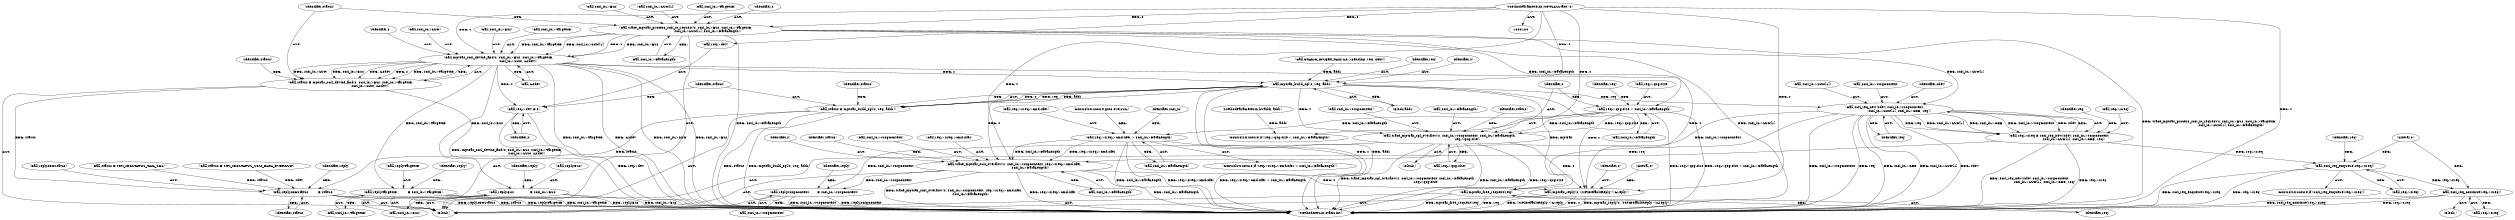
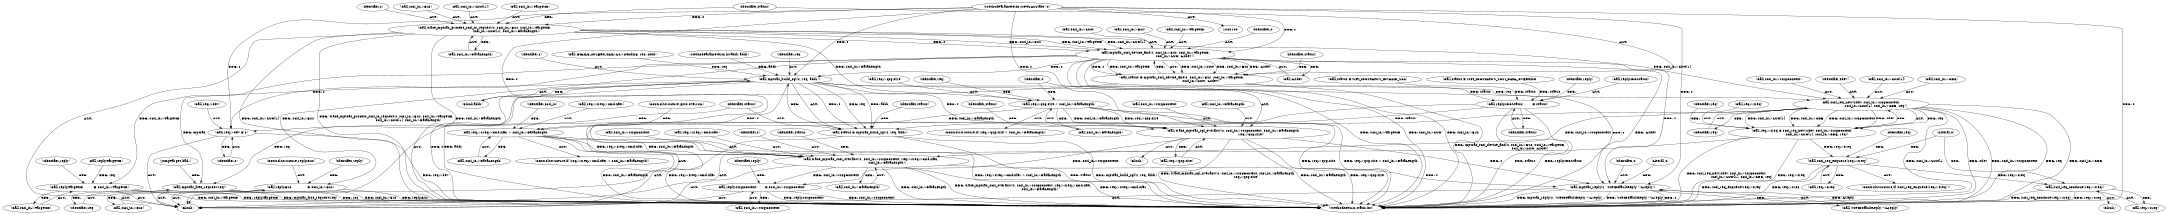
edge "(MethodParameterIn,MPTSASState *s)" -> "(Call,req->dev)": now "(MethodParameterIn,MPTSASState *s)" -> "(Call,req->dev = s)"
edge "(Call,QTAILQ_INSERT_TAIL(&s->pending, req, next))" -> "(Call,mptsas_build_sgl(s, req, addr))": label "DDG: addr" -> "DDG: req"
node "(Call,scsi_io->CDB)": added
edge "(MethodParameterIn,hwaddr addr)" -> "(ControlStructure,if (req->qsg.size < scsi_io->DataLength))": now "(MethodParameterIn,hwaddr addr)" -> "(Call,mptsas_build_sgl(s, req, addr))"
edge "(Call,status = mptsas_build_sgl(s, req, addr))" -> "(Call,reply.IOCStatus         = status)": reversed
node "(JumpTarget,bad:)": added
node "(Call,status = MPI_IOCSTATUS_TAIL_SGL)": label "(Call,status = MPI_IOCSTATUS_TAIL_SGL)" -> "(Call,status = MPI_IOCSTATUS_INVALID_SGL)"
node "(Call,reply.Bus)": label "(Call,reply.Bus)" -> "(ControlStructure,reply.Bus)"
edge "(Call,status = MPI_IOCSTATUS_SCSI_DATA_OVERRUN)" -> "(Call,reply.IOCStatus         = status)": label "DDG: sdev" -> "DDG: status"
edge "(Call,reply.TargetID)" -> "(Call,reply.TargetID          = scsi_io->TargetID)": label "AST: " -> "DDG: req"
node "(Call,(MPIDefaultReply *)&reply)": added
